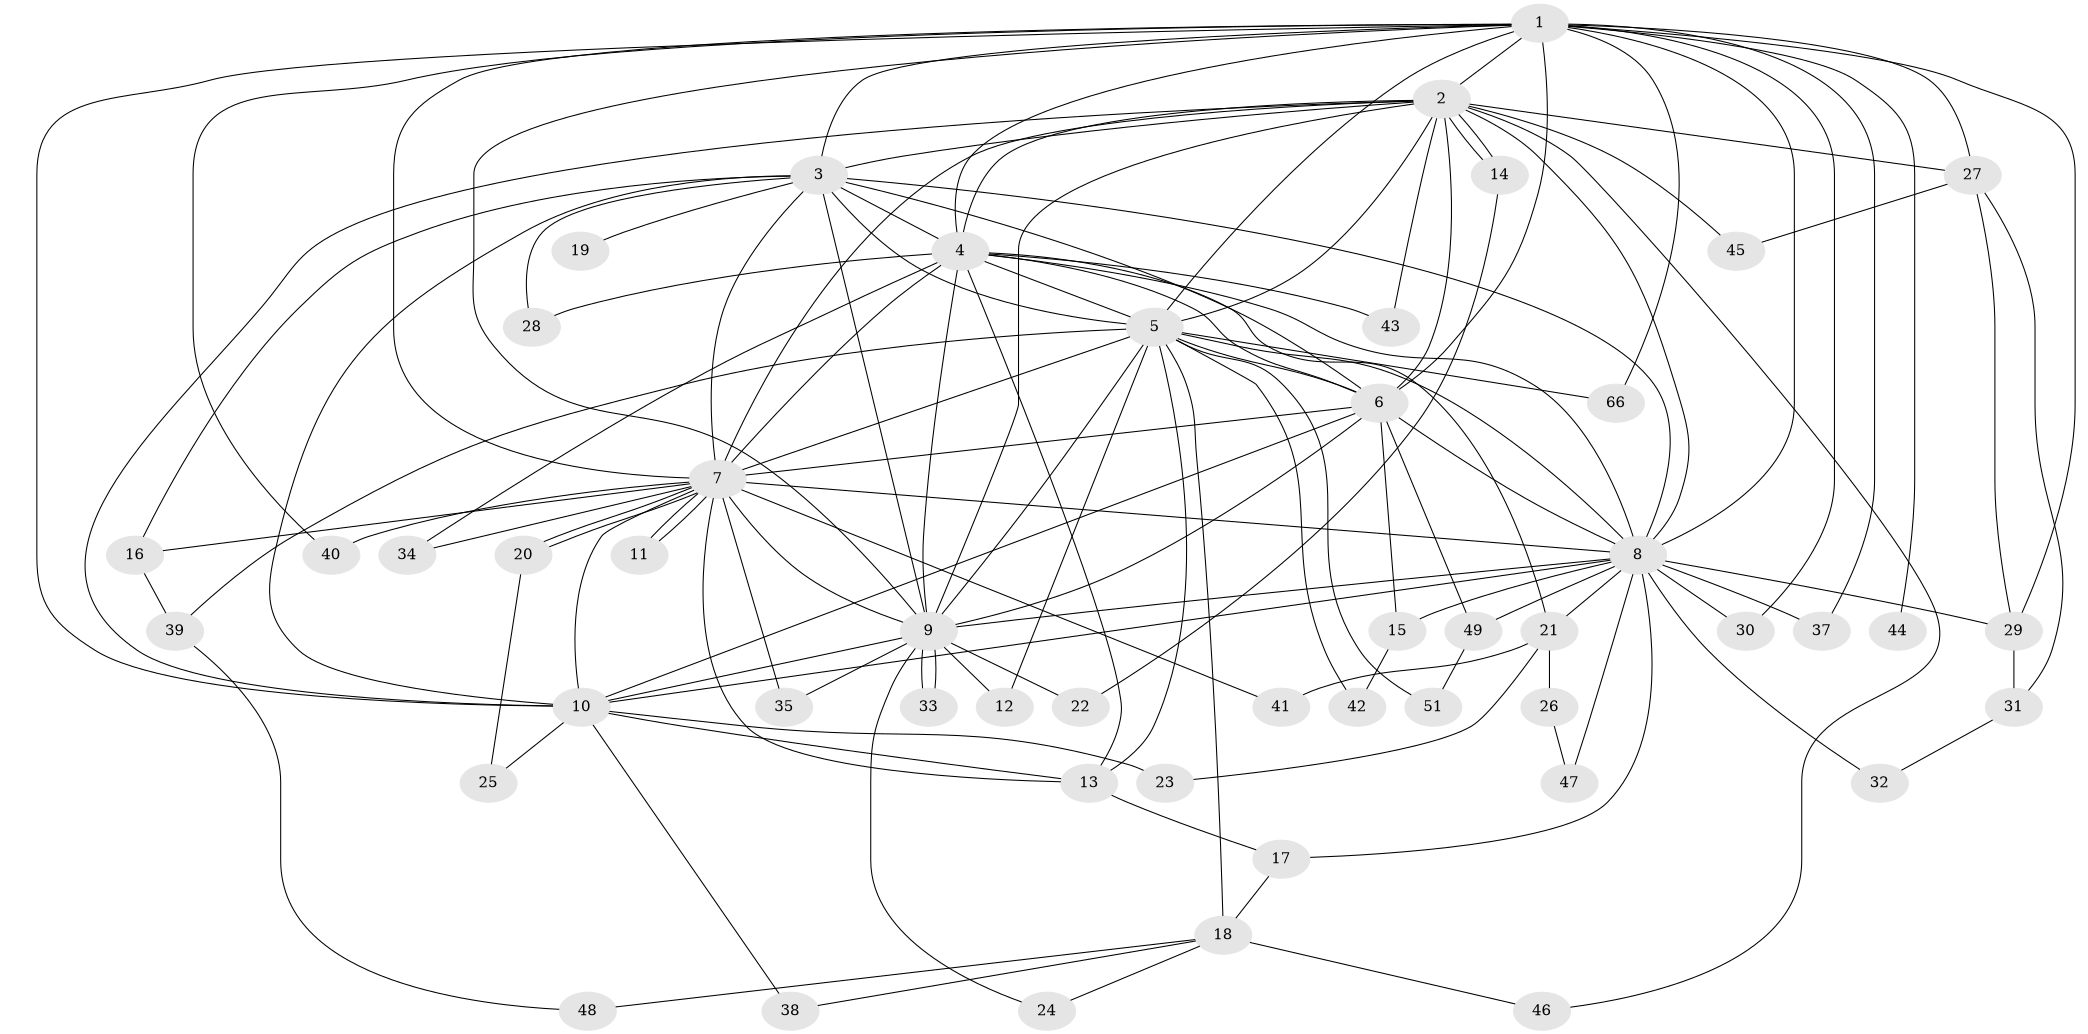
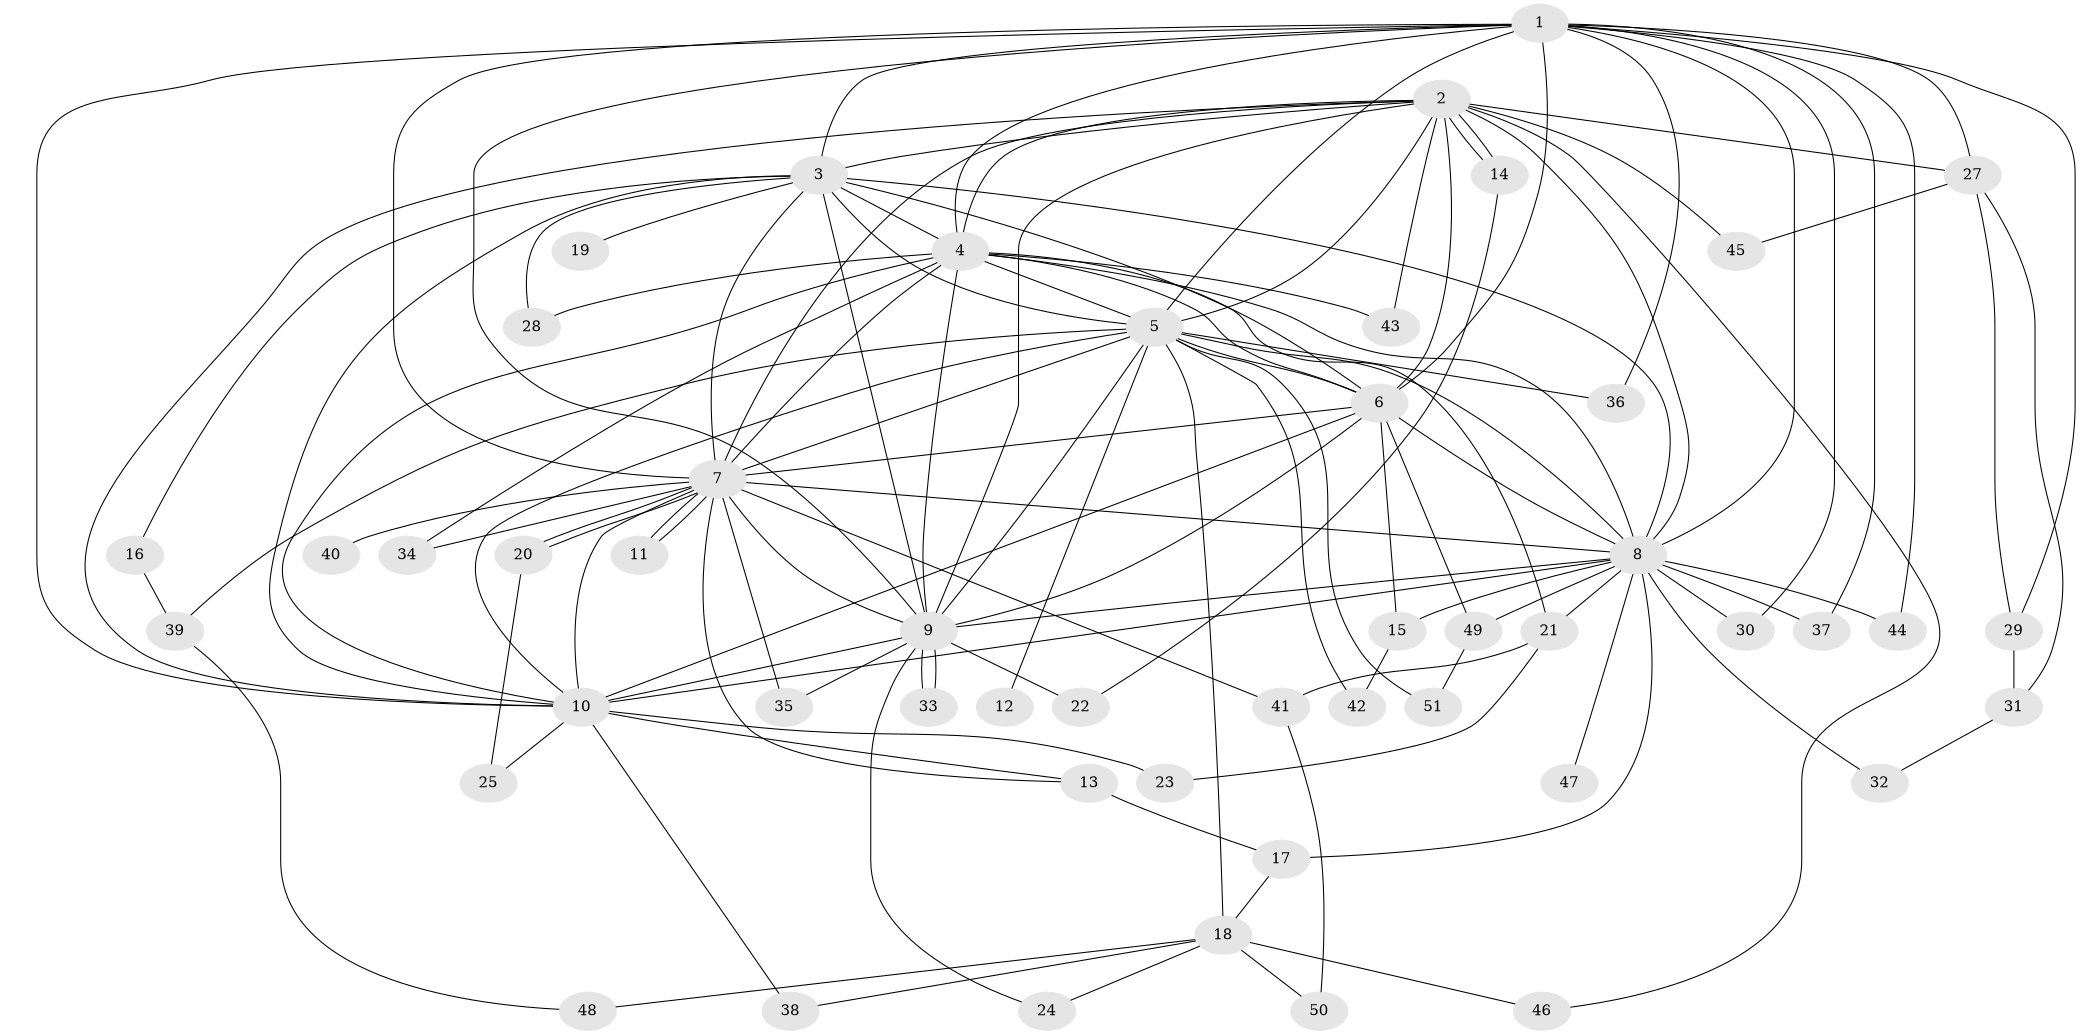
edge "1" -- "2": removed
edge "1" -- "40": removed
node "66": label "66" -> "36"
edge "4" -- "13": now "4" -- "10"
edge "7" -- "16": removed
edge "5" -- "13": now "5" -- "10"
edge "8" -- "29": now "8" -- "44"
edge "9" -- "12": removed
node "26": removed
node "50": added
